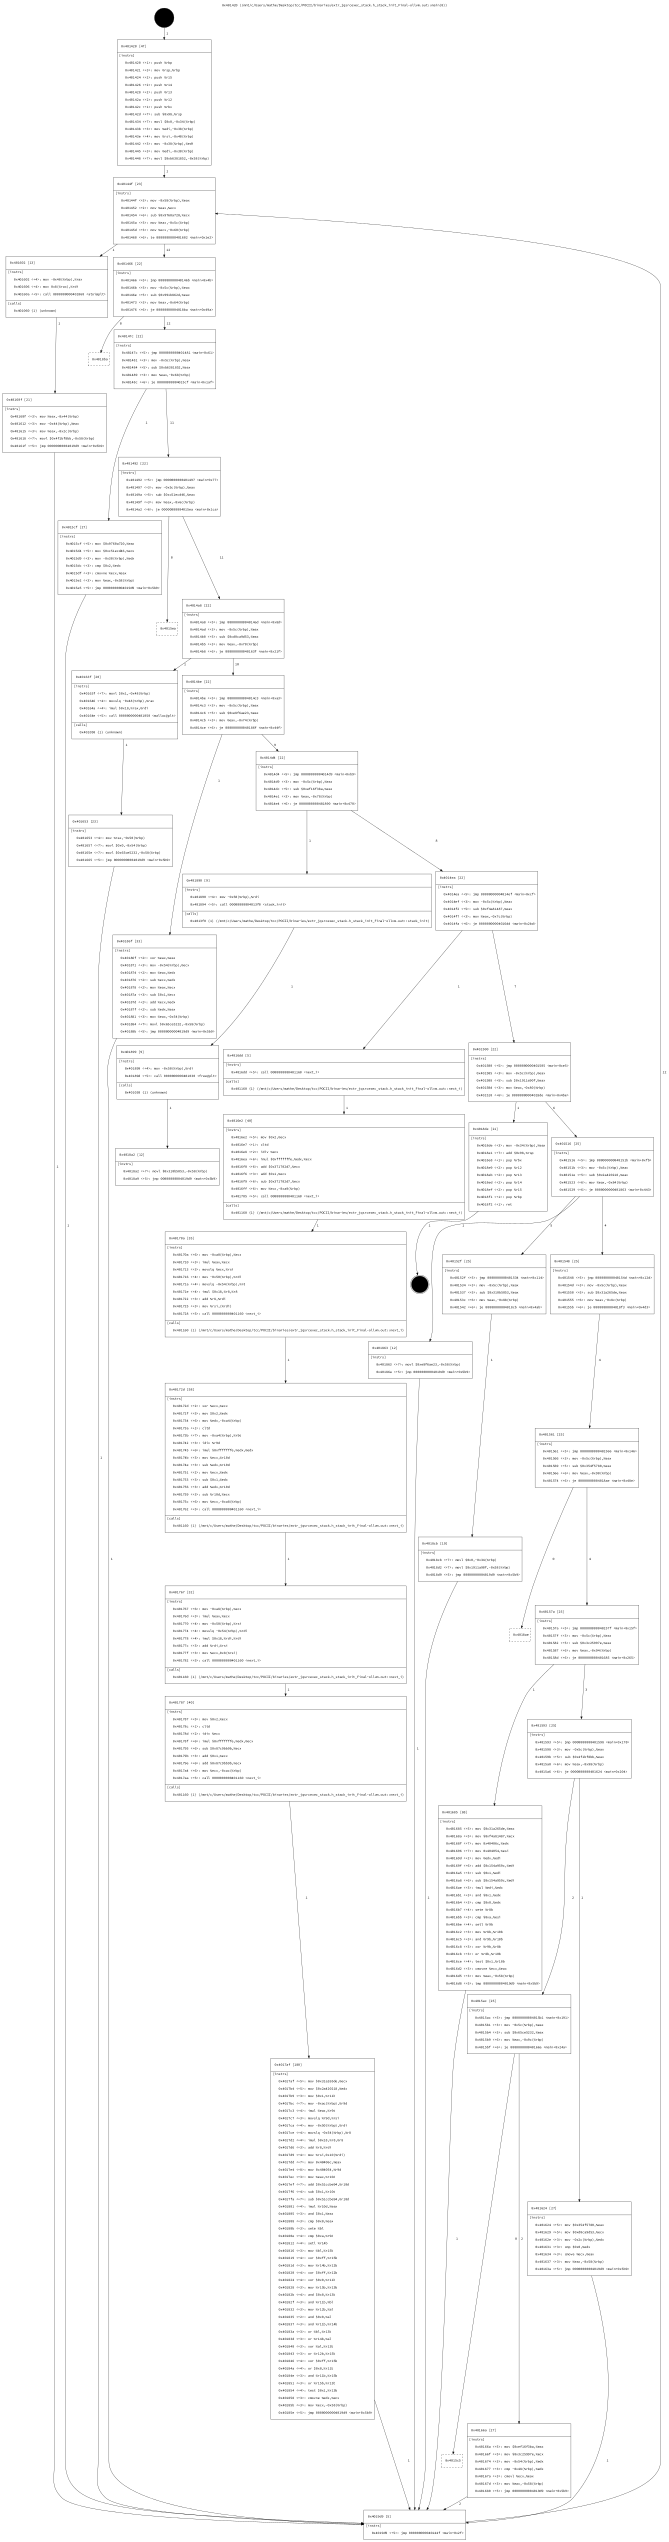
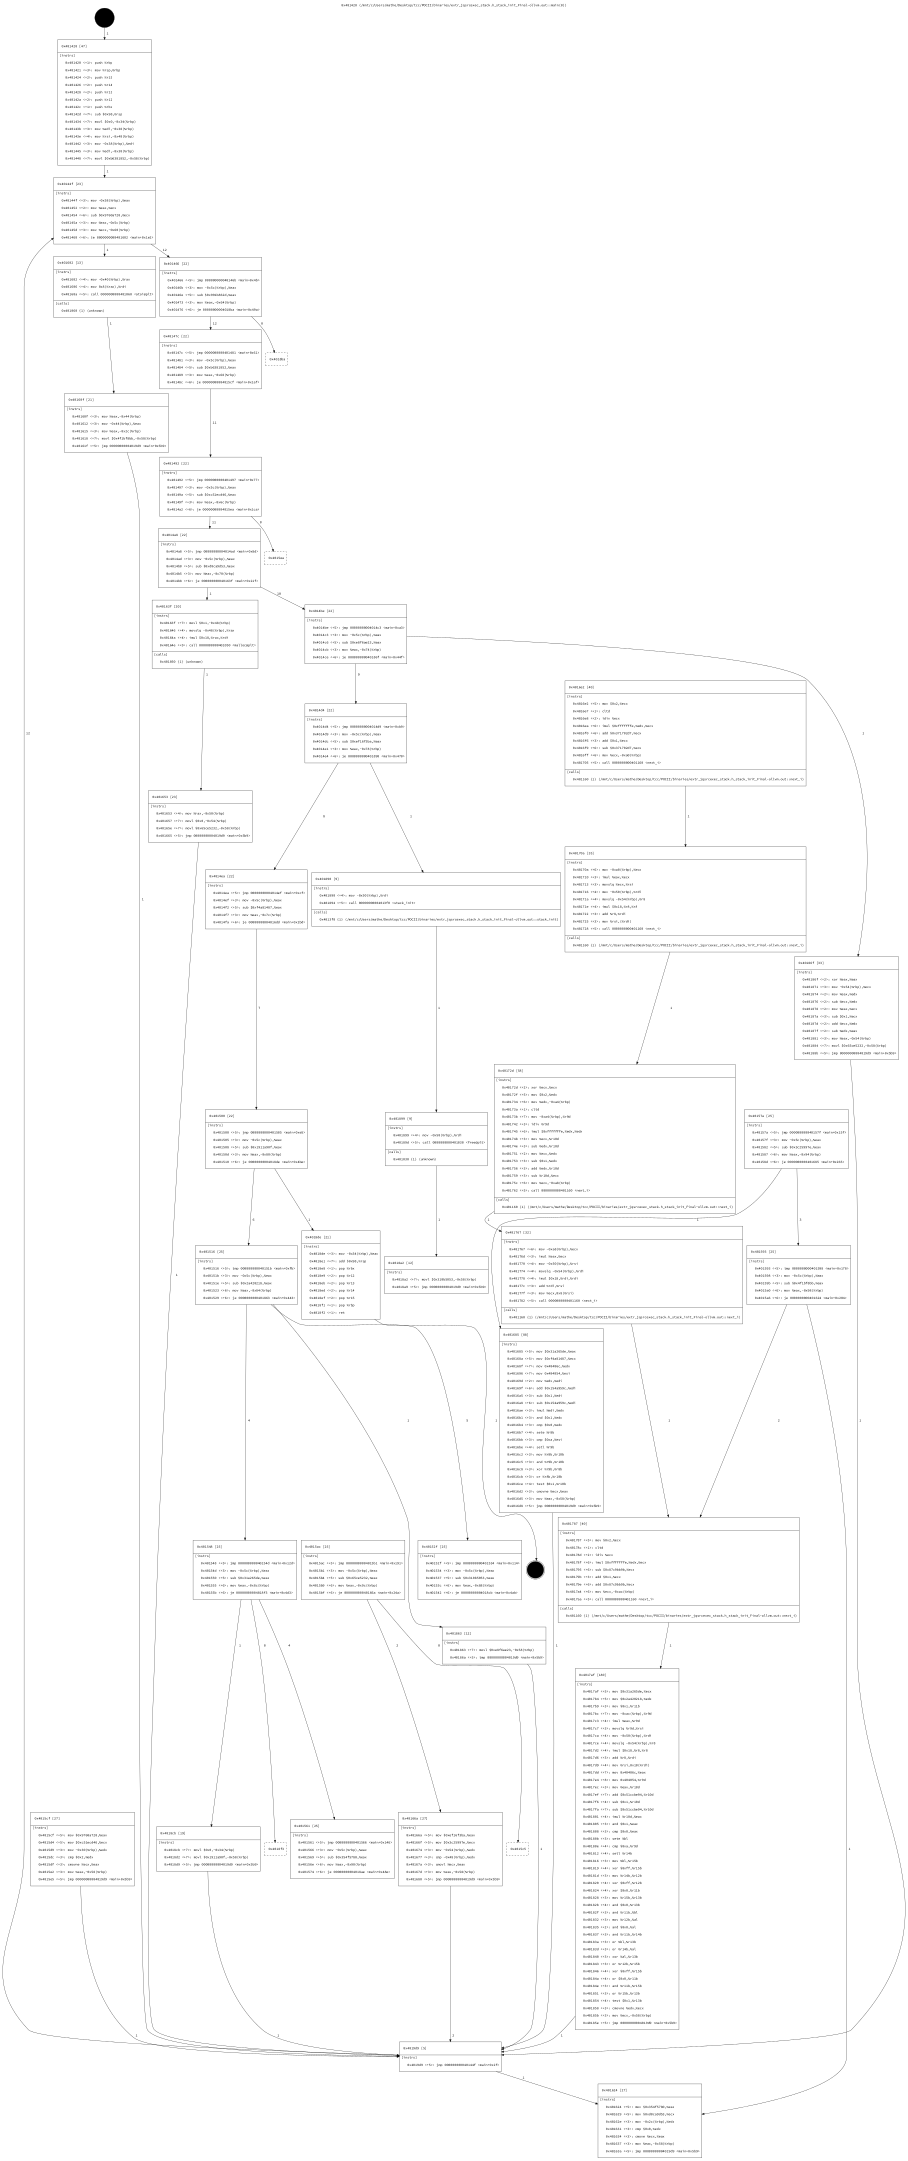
edge "0x40147c [22]" -> "0x4015cf [27]": removed, label "1"
node "0x4016dd [5]": removed
edge "0x40152f [25]" -> "0x4018cb [19]": now "0x401548 [25]" -> "0x4018cb [19]"
edge "0x401561 [25]" -> "0x40157a [25]": removed, label "4"
node "0x4018ae": removed
node "0x4018f3": added
edge "0x401593 [25]" -> "0x4015ac [25]": now "0x401593 [25]" -> "0x401787 [40]"
edge "0x401624 [27]" -> "0x4019d9 [5]": reversed
